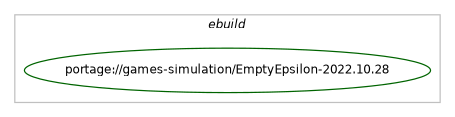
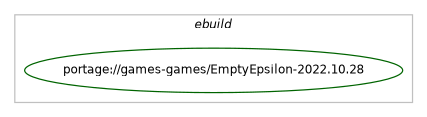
node "portage://games-simulation/EmptyEpsilon-2022.10.28": label "portage://games-simulation/EmptyEpsilon-2022.10.28" -> "portage://games-games/EmptyEpsilon-2022.10.28"
